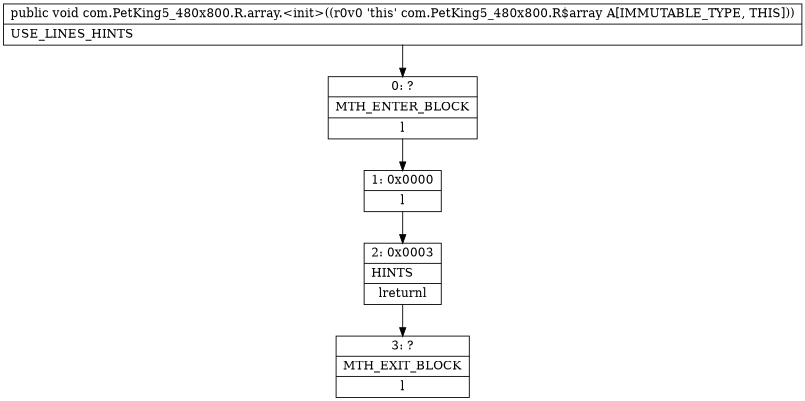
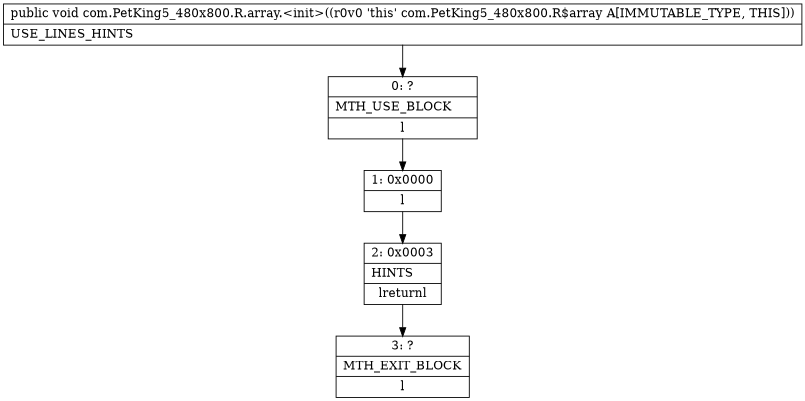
node "0: ?": text "MTH_ENTER_BLOCK" -> "MTH_USE_BLOCK"
